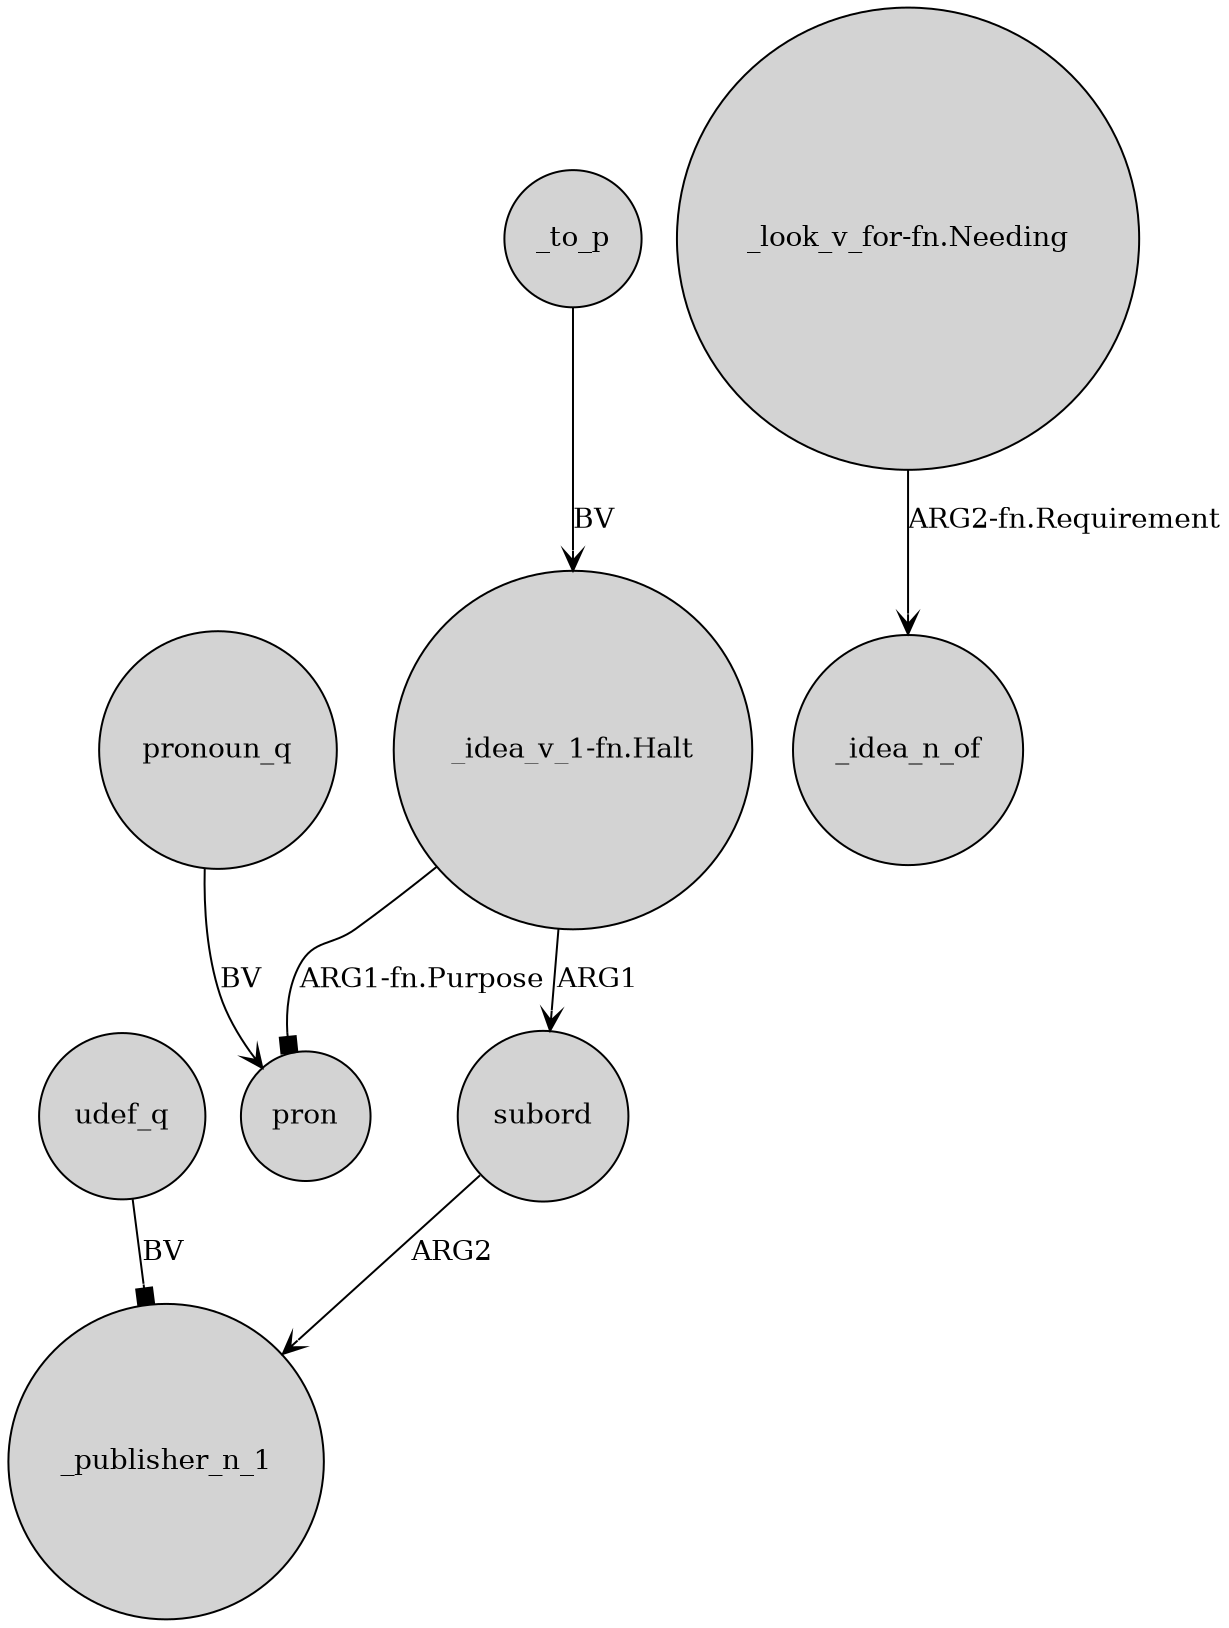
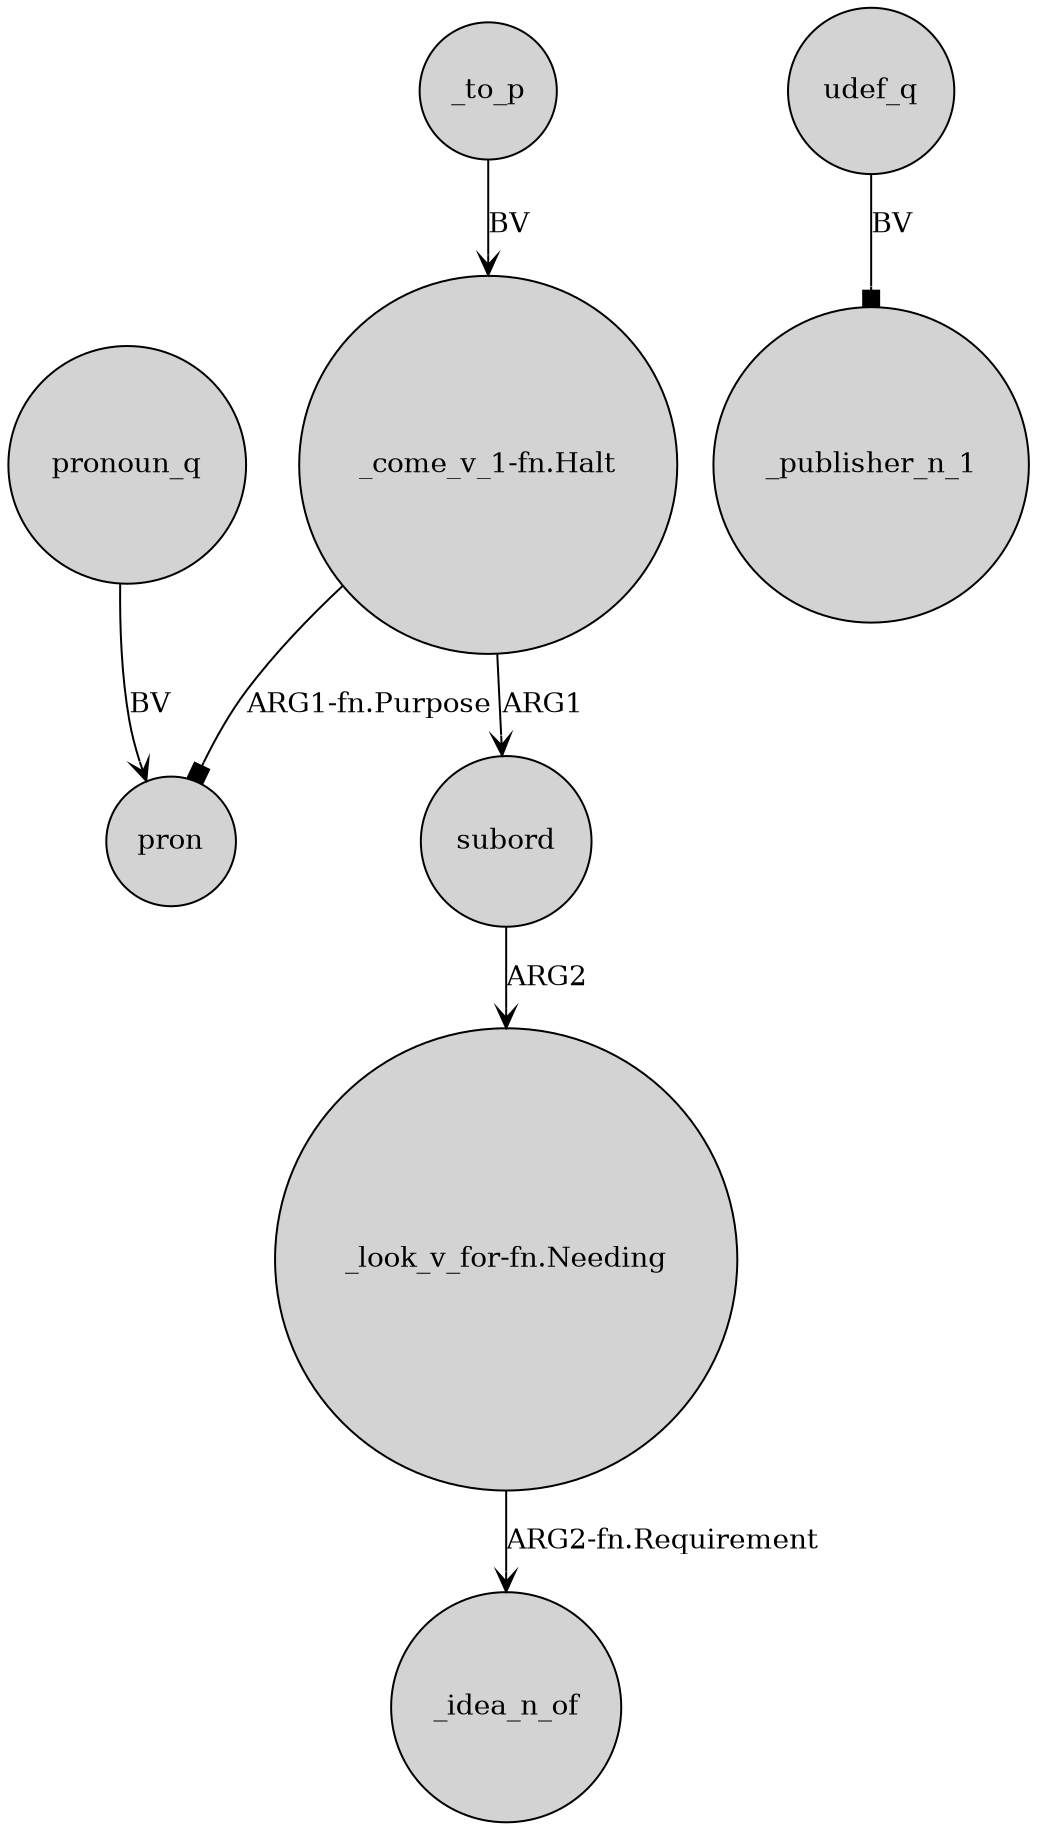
node "_idea_v_1-fn.Halt": label "_idea_v_1-fn.Halt" -> "_come_v_1-fn.Halt"
edge "subord" -> "_publisher_n_1": now "subord" -> "_look_v_for-fn.Needing"
